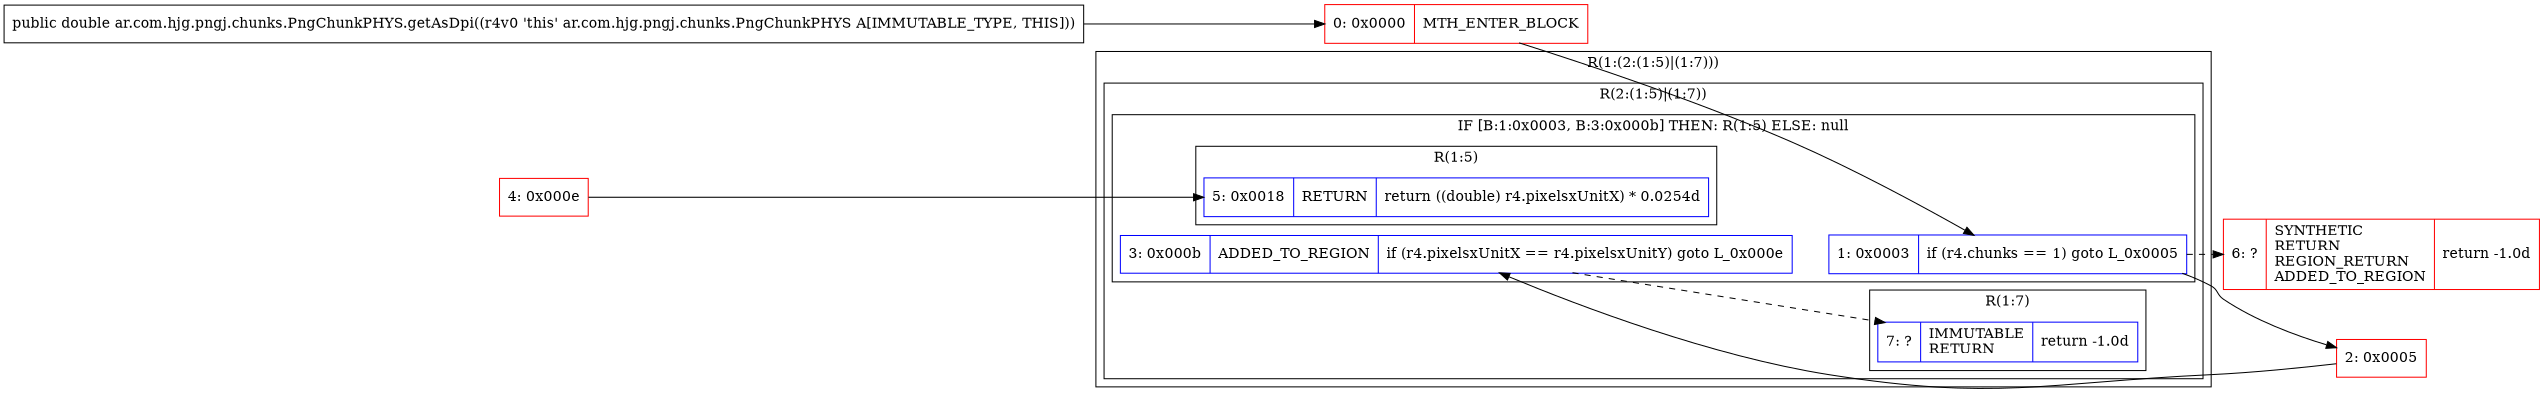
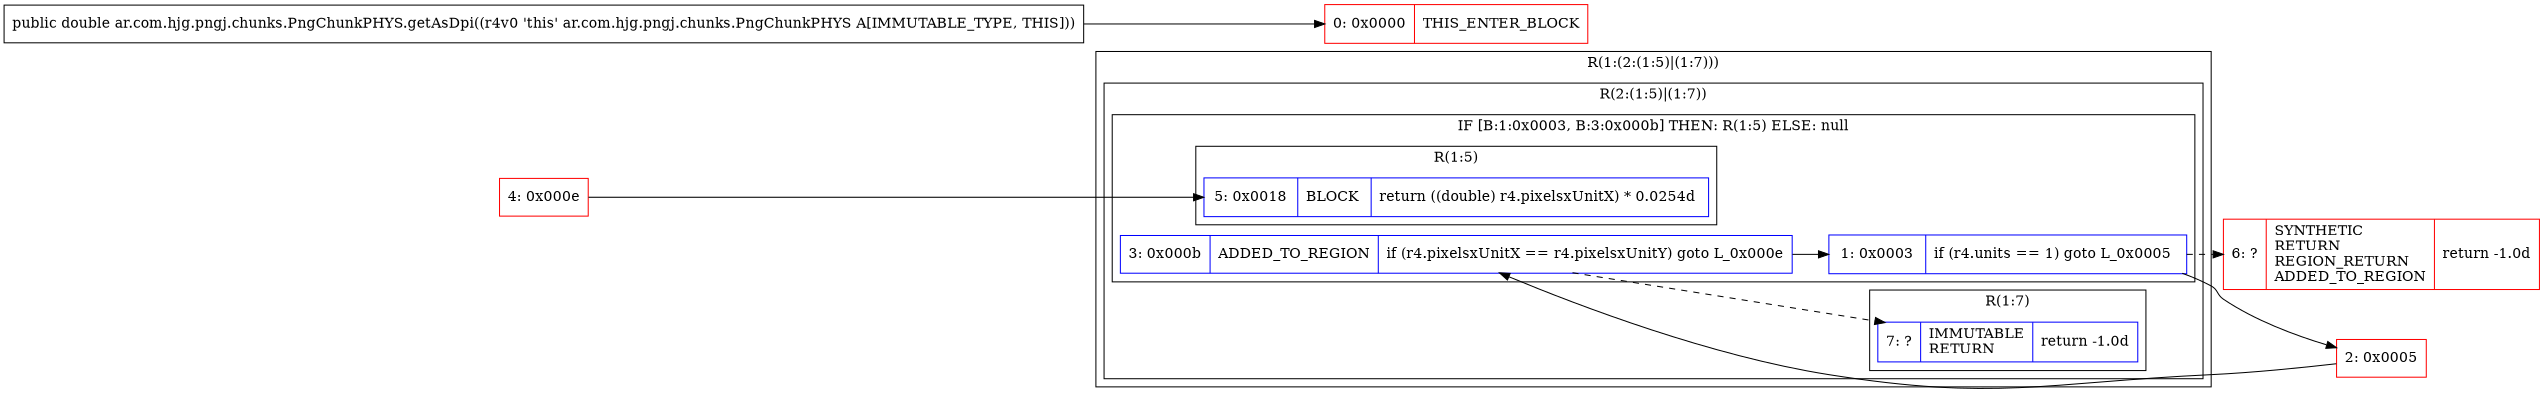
node "0: 0x0000": text "MTH_ENTER_BLOCK" -> "THIS_ENTER_BLOCK"
edge "0: 0x0000" -> "1: 0x0003": now "3: 0x000b" -> "1: 0x0003"
node "5: 0x0018": text "RETURN" -> "BLOCK"
node "1: 0x0003": text "if (r4.chunks == 1) goto L_0x0005" -> "if (r4.units == 1) goto L_0x0005"
